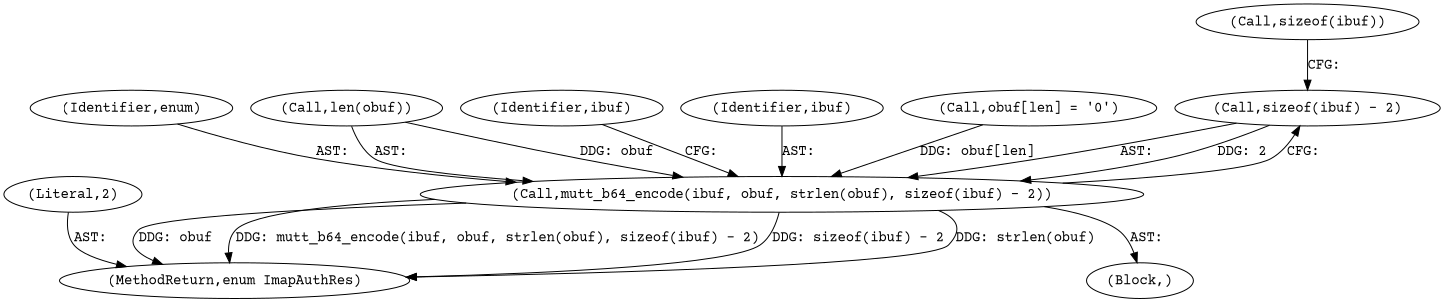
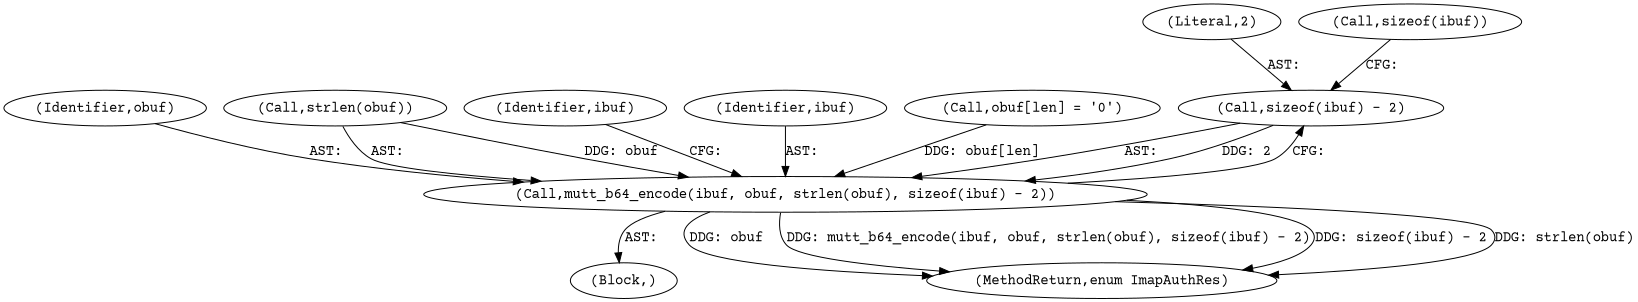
node "(Identifier,enum)": label "(Identifier,enum)" -> "(Identifier,obuf)"
node "(Call,len(obuf))": label "(Call,len(obuf))" -> "(Call,strlen(obuf))"
edge "(Literal,2)" -> "(MethodReturn,enum ImapAuthRes)": now "(Literal,2)" -> "(Call,sizeof(ibuf) - 2)"
